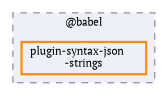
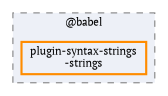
node "plugin-syntax-json -strings": label "plugin-syntax-json -strings" -> "plugin-syntax-strings -strings"
